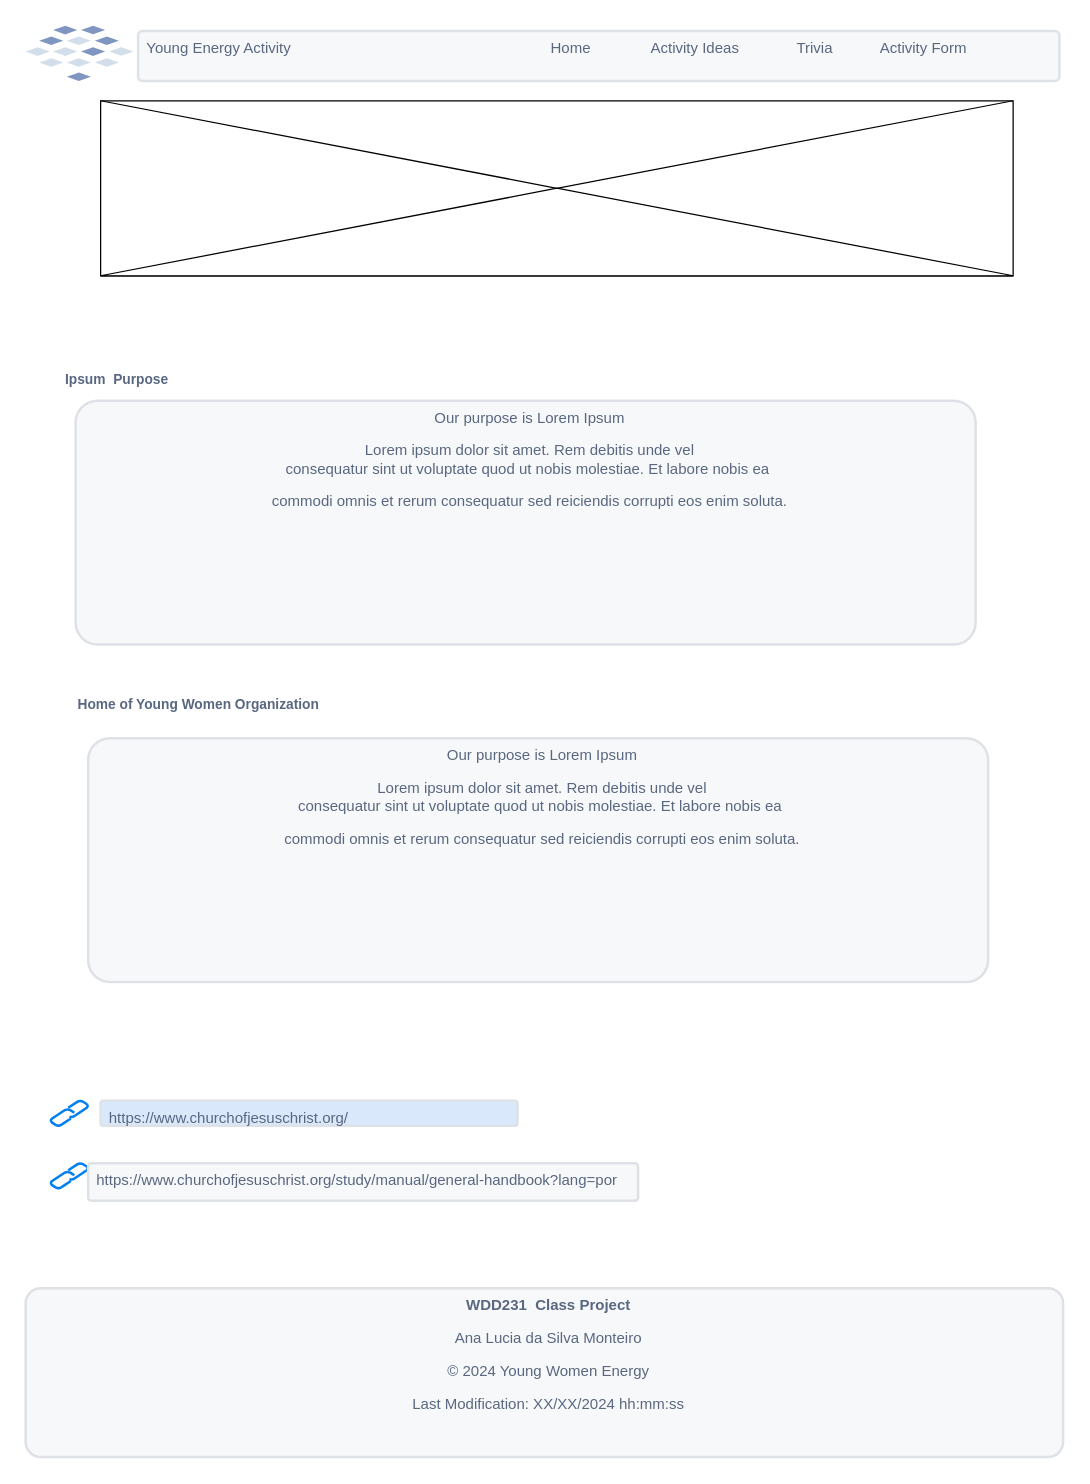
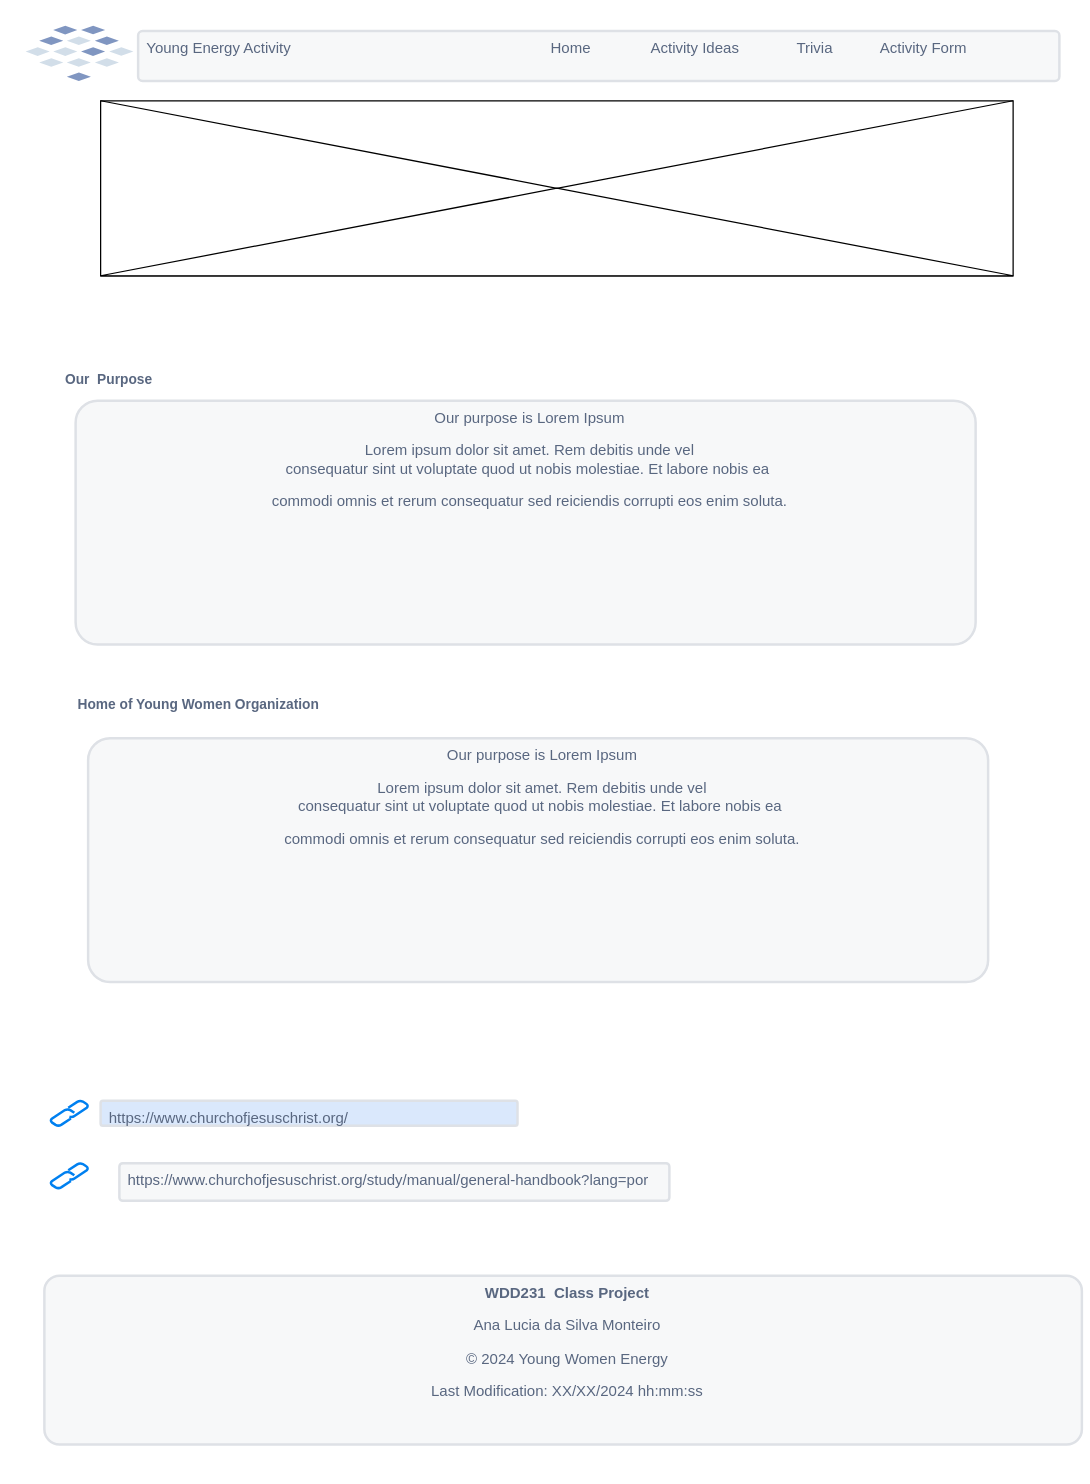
node "Ipsum Purpose": label "Ipsum Purpose" -> "Our Purpose"
node "https://www.churchofjesuschrist.org/study/manual/general-handbook?lang=por": moved (363, 1182) -> (394, 1182)
node "WDD231 Class Project Ana Lucia da Silva Monteiro © 2024 Young Women Energy Last Modification: XX/XX/2024 hh:mm:ss": moved (544, 1373) -> (563, 1360)
